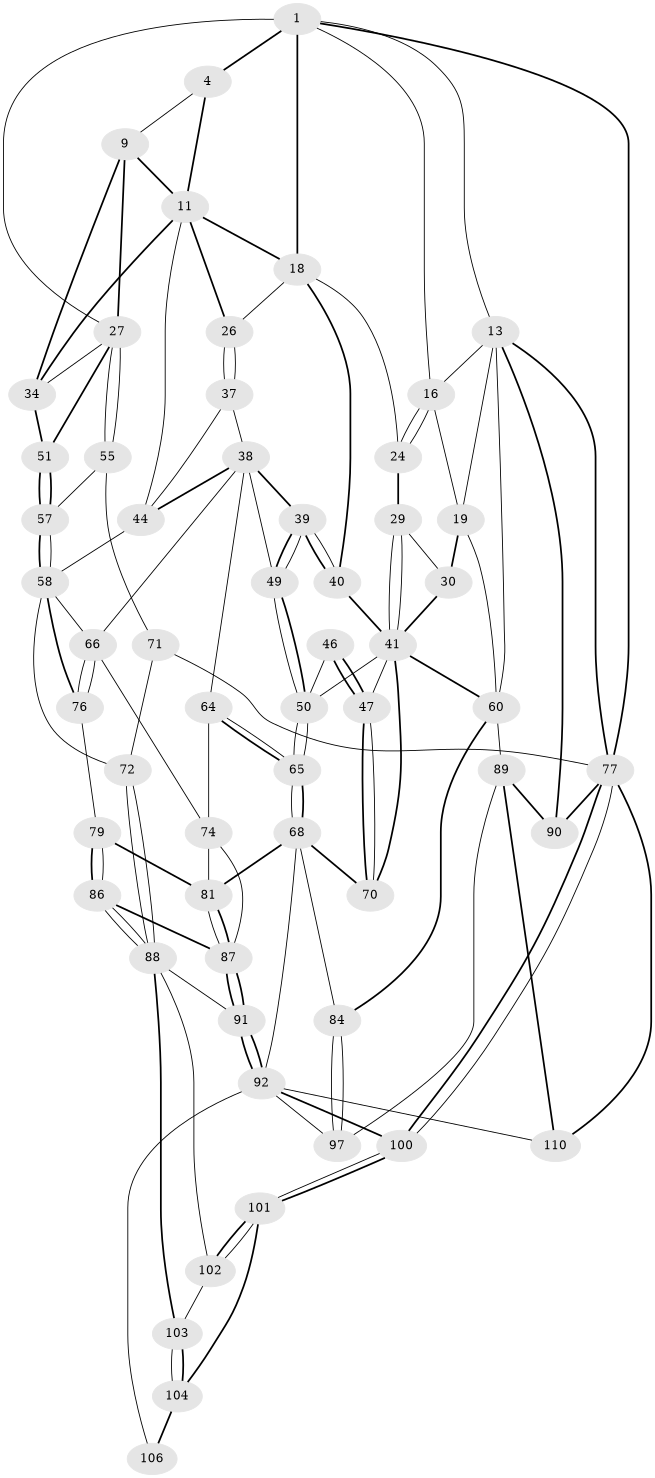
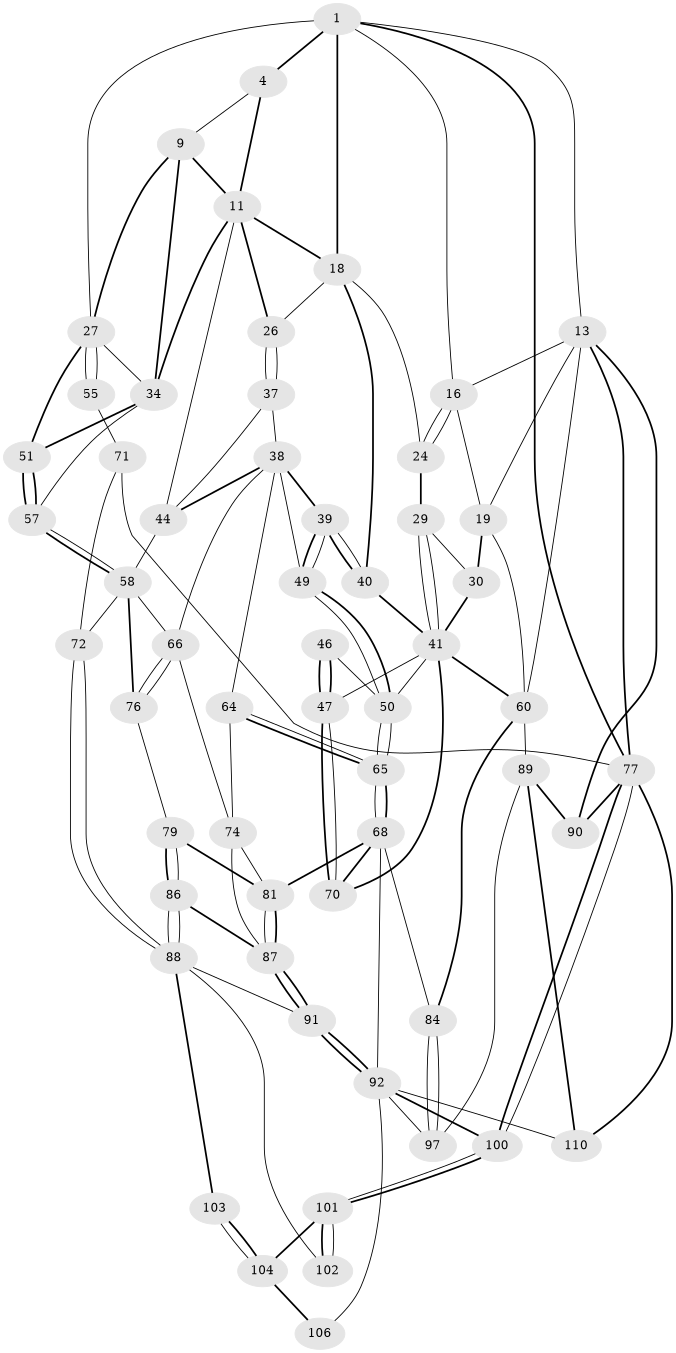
edge "55" -- "57": now "34" -- "57"
edge "102" -- "103": removed
